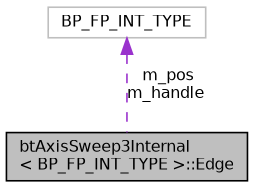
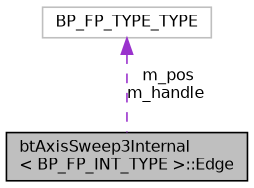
node "BP_FP_INT_TYPE": label "BP_FP_INT_TYPE" -> "BP_FP_TYPE_TYPE"
